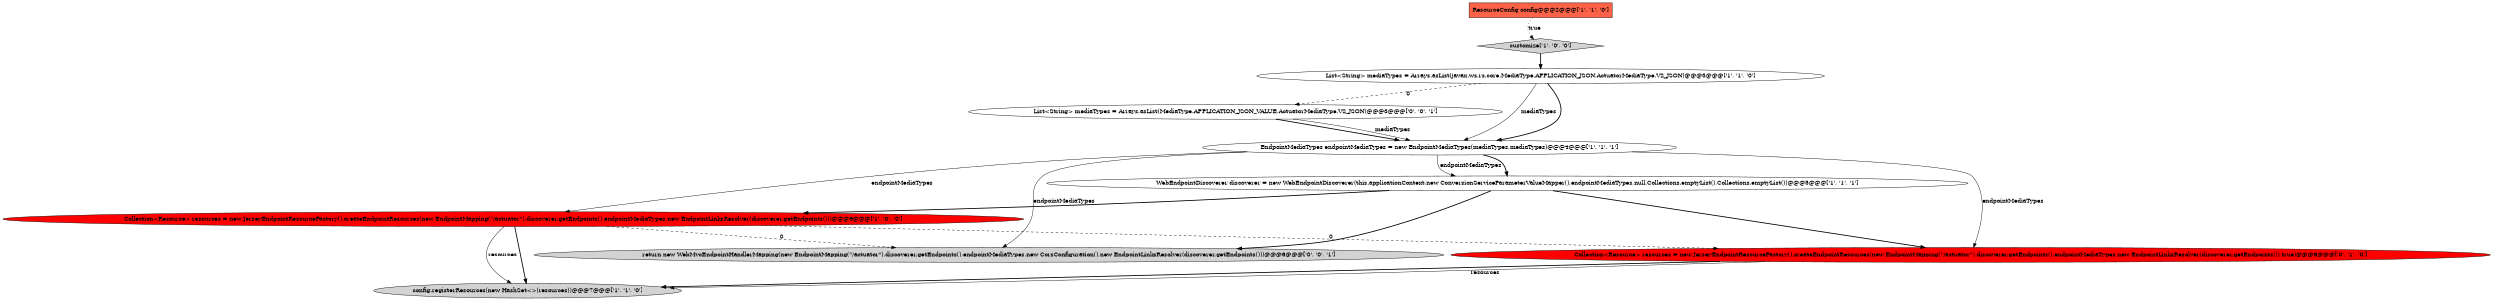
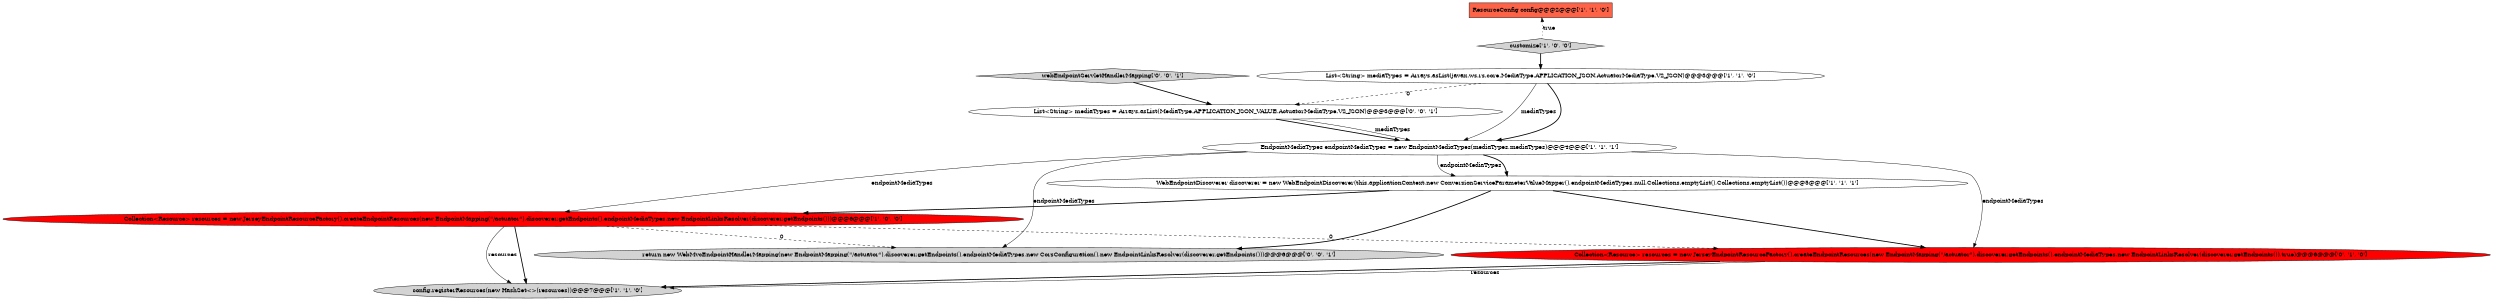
edge "ResourceConfig config@@@2@@@['1', '1', '0']" -> "customize['1', '0', '0']": reversed
node "webEndpointServletHandlerMapping['0', '0', '1']": added
